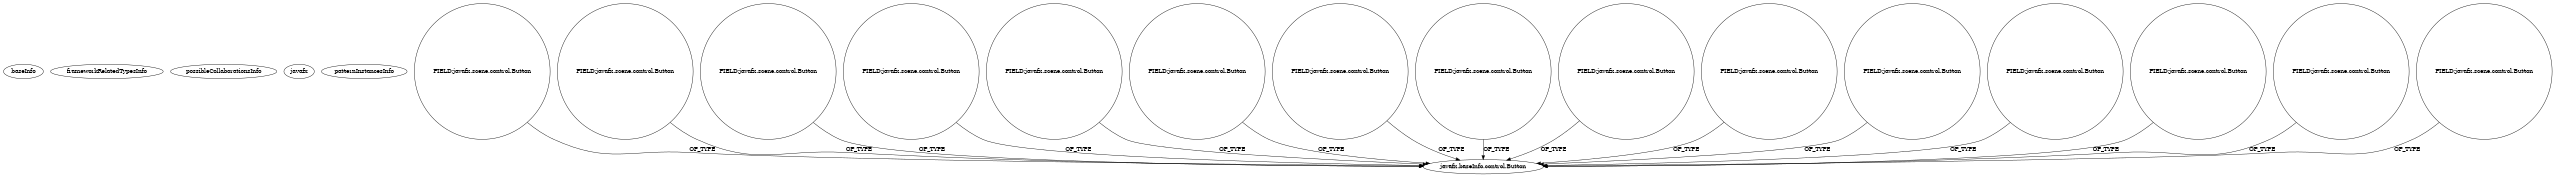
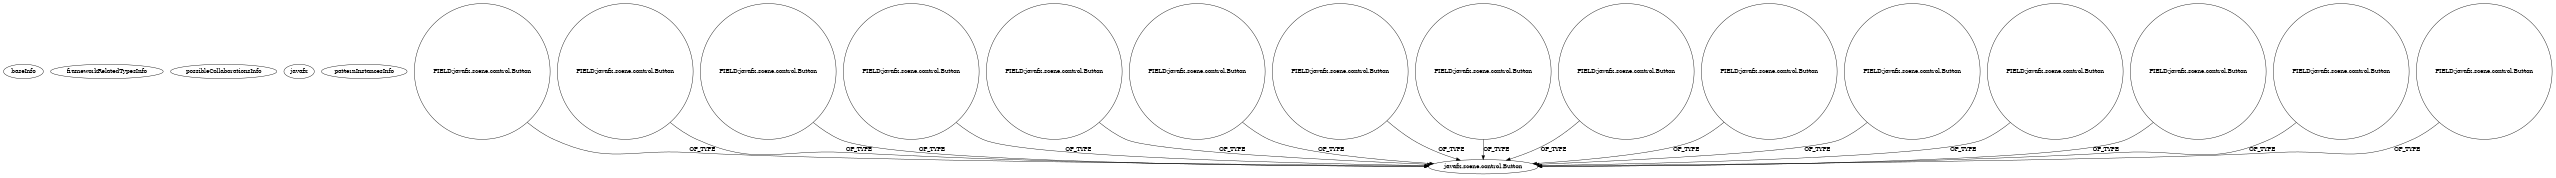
node "javafx.baseInfo.control.Button": label "javafx.baseInfo.control.Button" -> "javafx.scene.control.Button"
